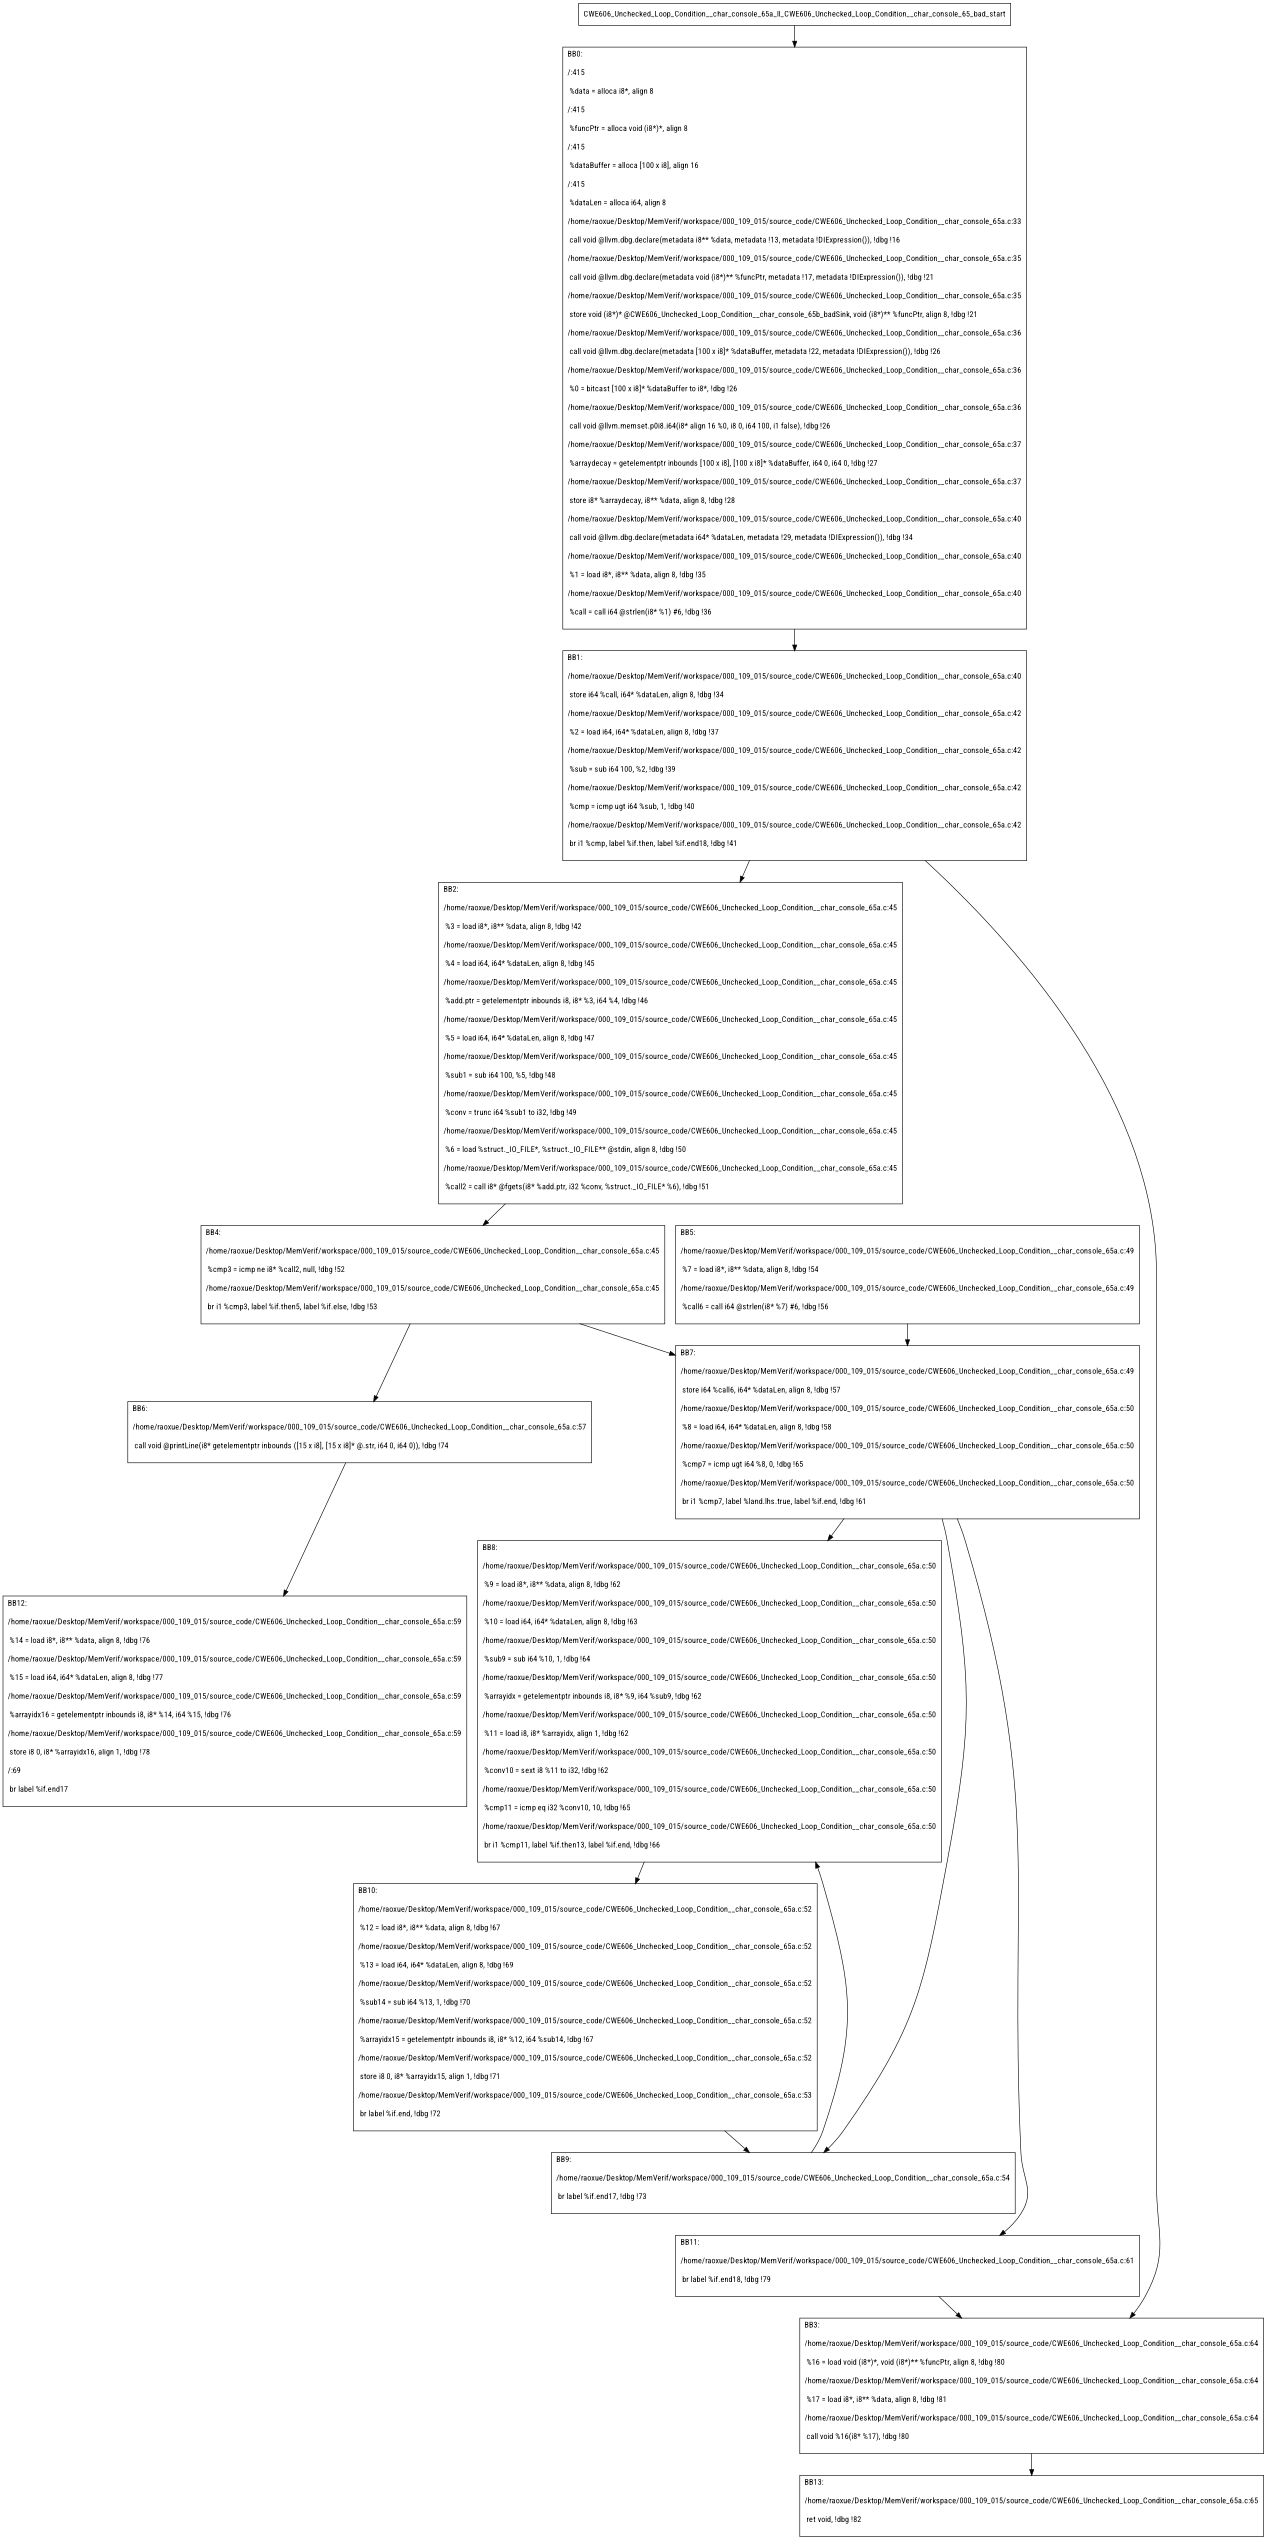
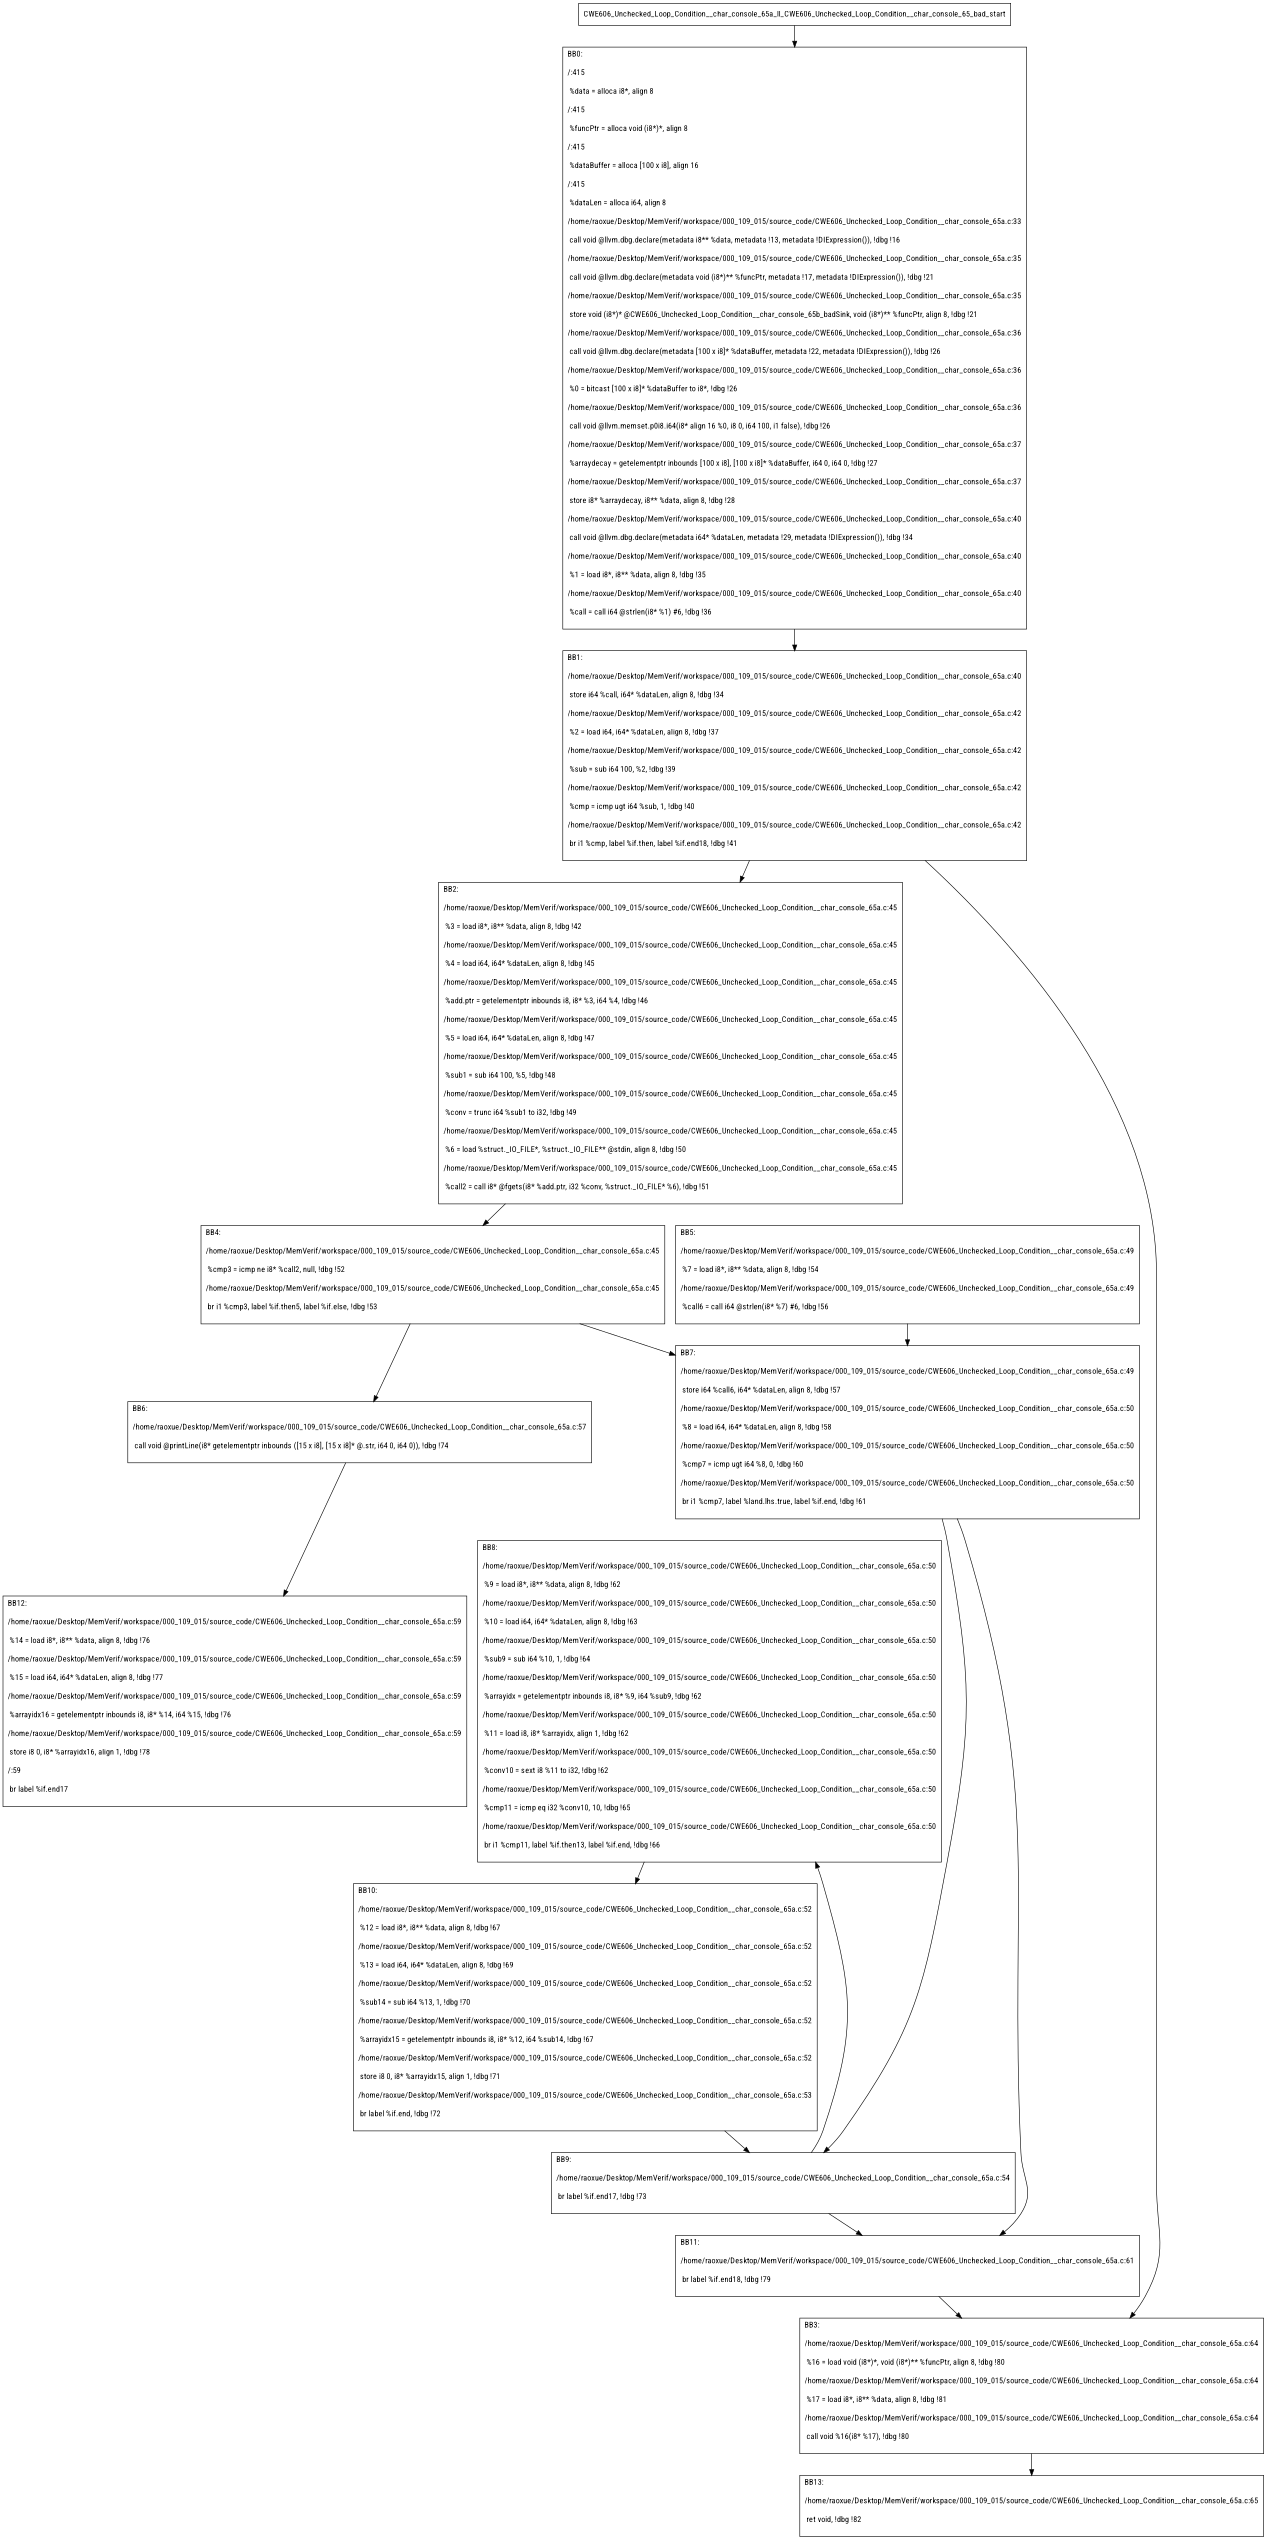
node "BB7:": text "%cmp7 = icmp ugt i64 %8, 0, !dbg !65" -> "%cmp7 = icmp ugt i64 %8, 0, !dbg !60"
edge "BB7:" -> "BB8:": removed
node "BB12:": text "/:69" -> "/:59"
edge "BB9:" -> "BB11:": added
